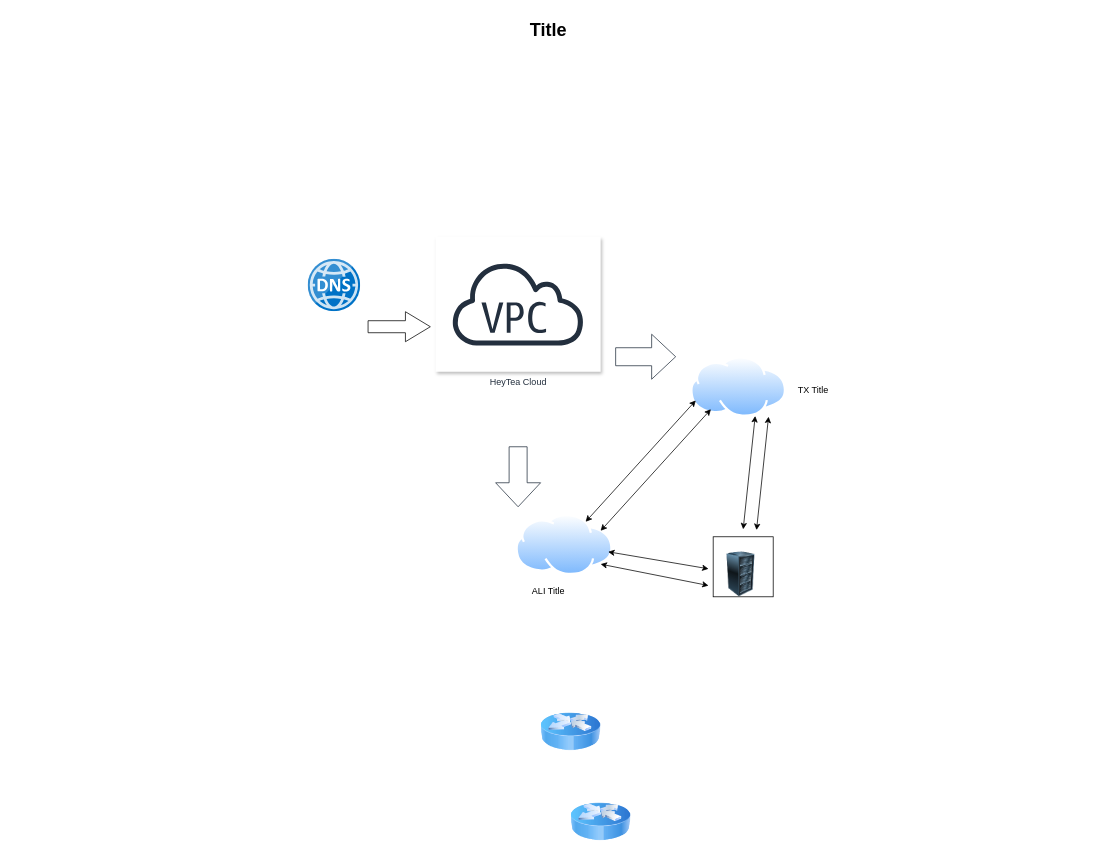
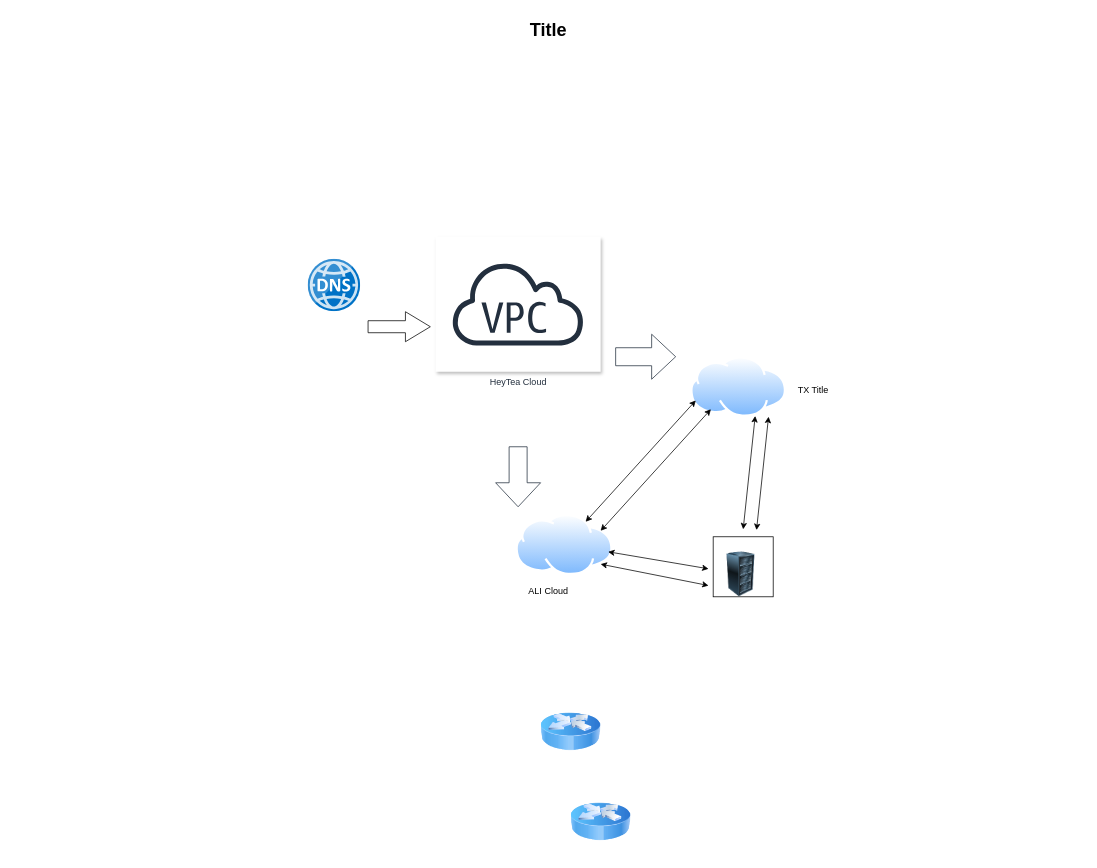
node "ALI Title": label "ALI Title" -> "ALI Cloud"
